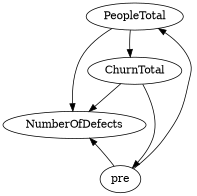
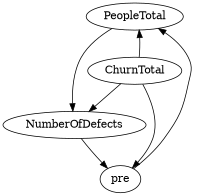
edge "PeopleTotal" -> "ChurnTotal": reversed
edge "pre" -> "NumberOfDefects": reversed
